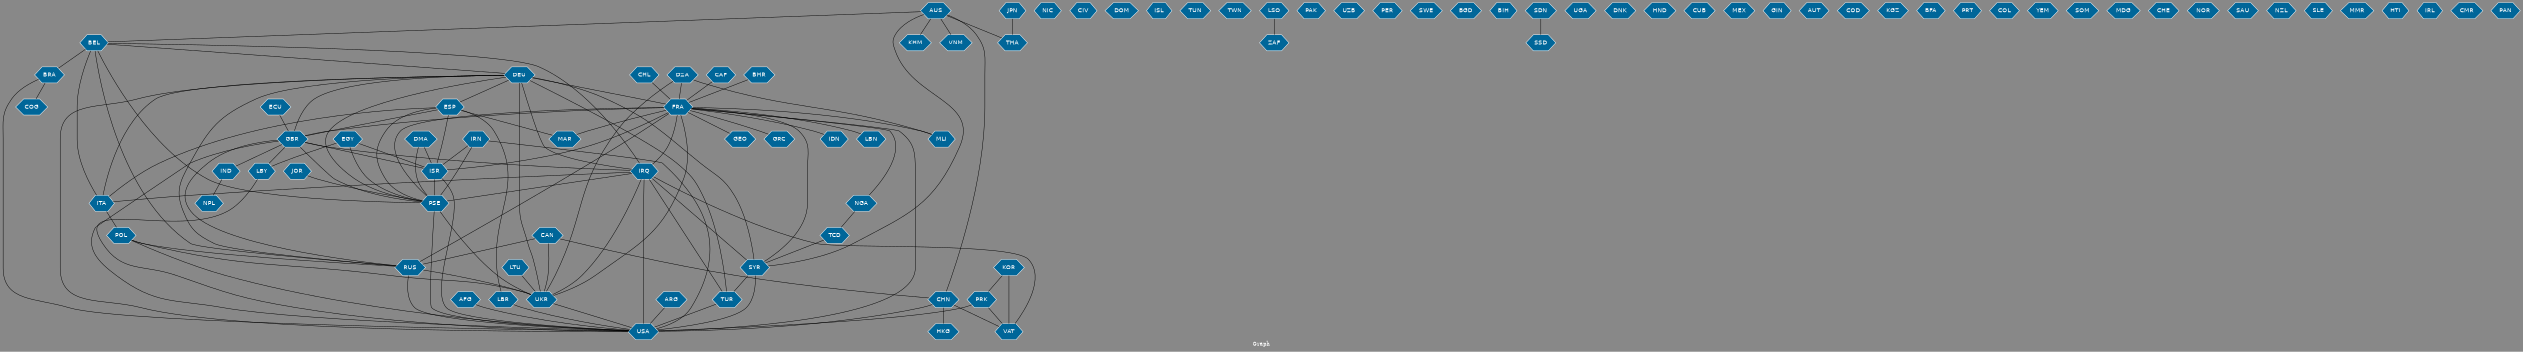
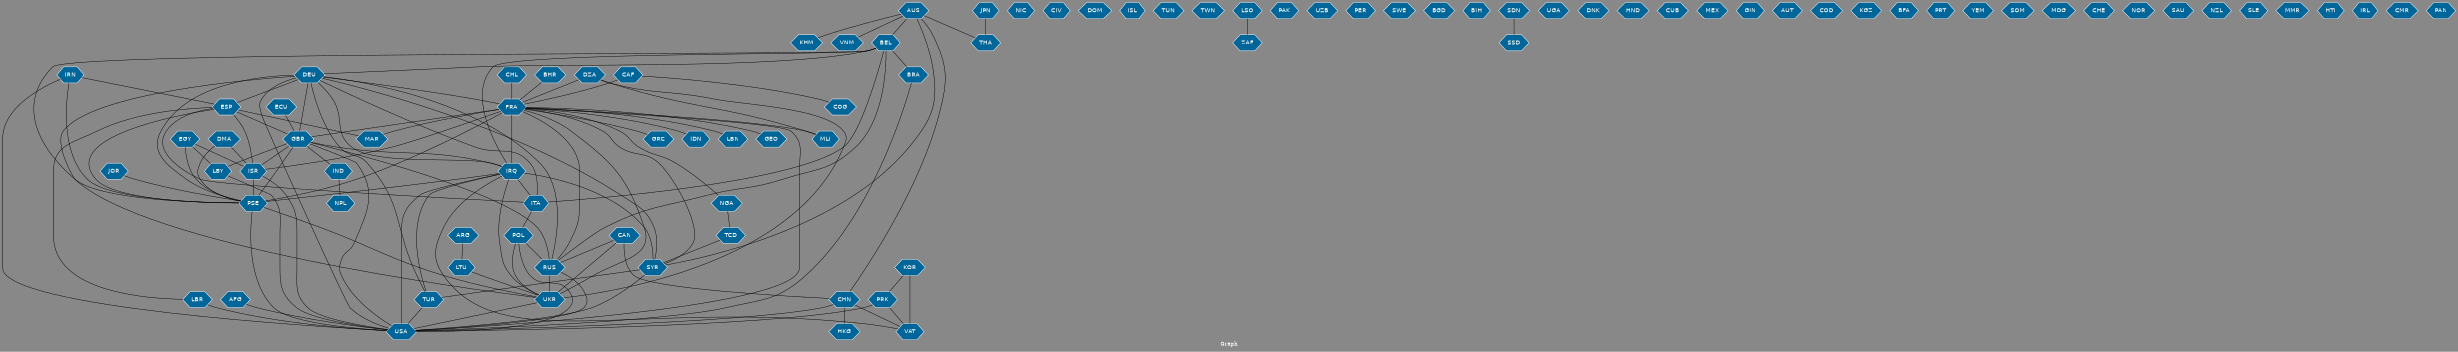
node "COL": removed
edge "BRA" -- "COG": now "CAF" -- "COG"
edge "IRN" -- "ISR": now "IRN" -- "ESP"
edge "ARG" -- "USA": now "ARG" -- "LTU"
